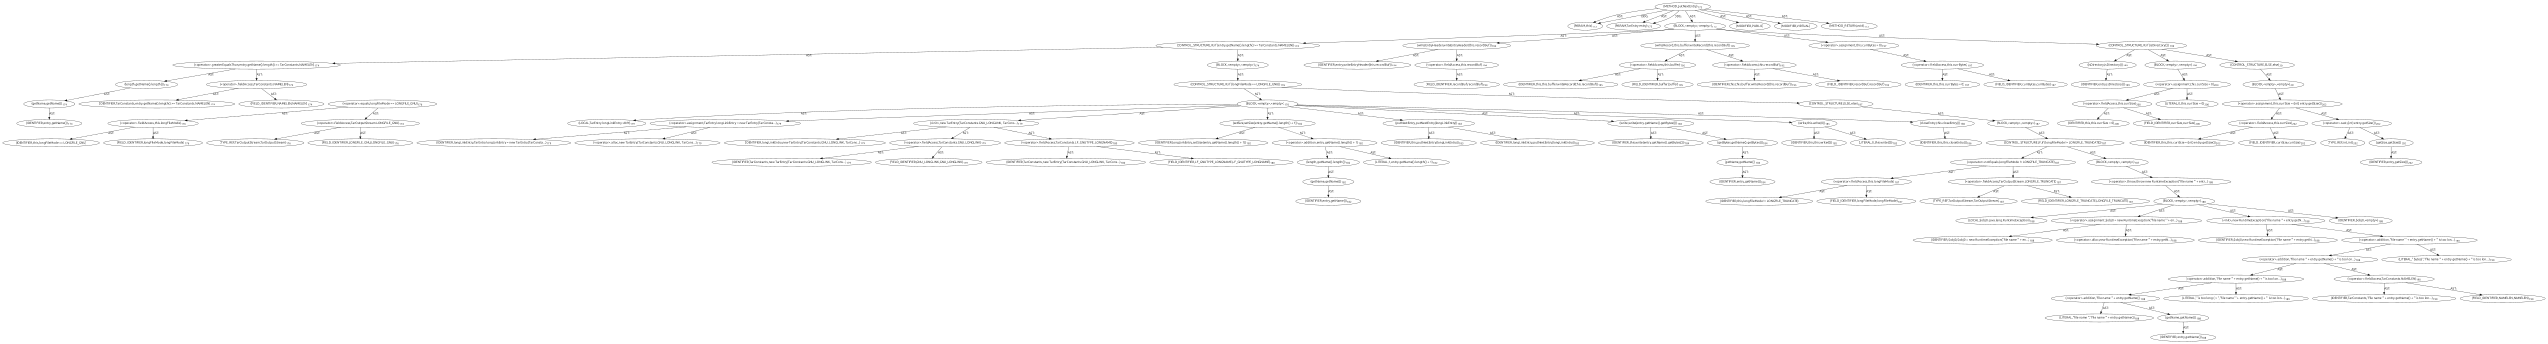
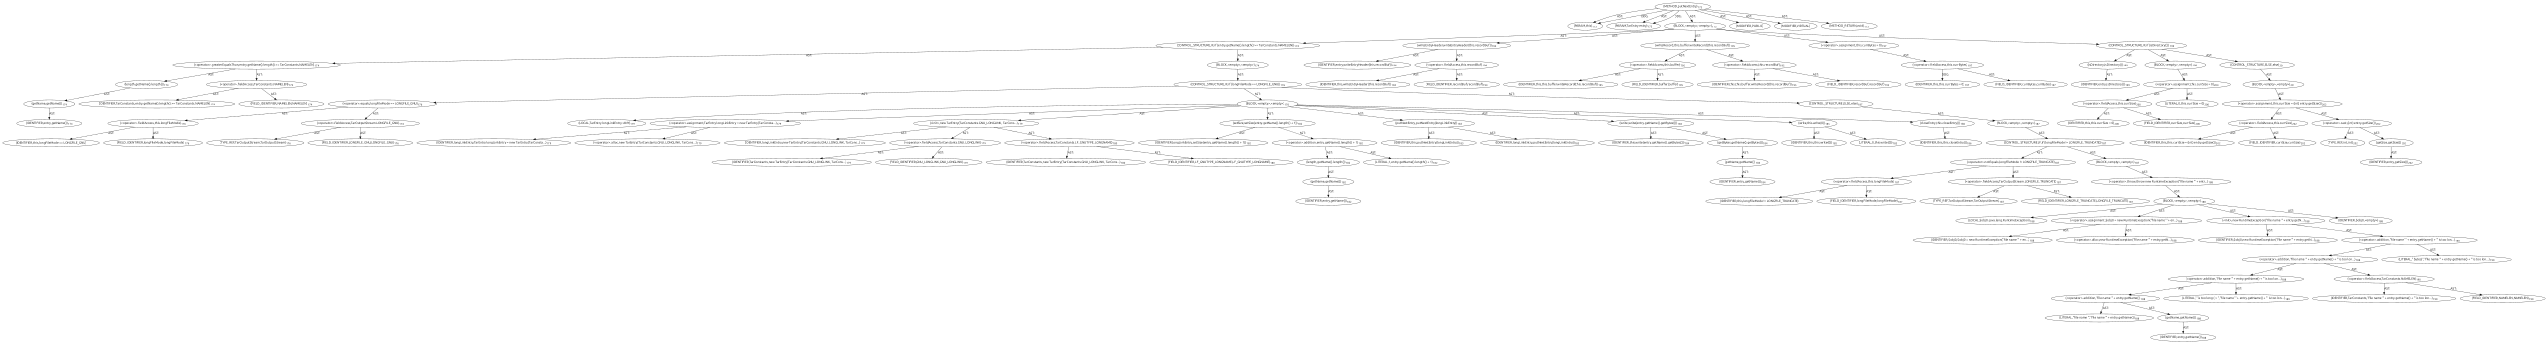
edge "(<operator>.fieldAccess,this.currBytes)" -> "(IDENTIFIER,this,this.currBytes = 0)": label "AST: " -> "DDG: "
node "(IDENTIFIER,this,writeEntryHeader(this.recordBuf))": added
edge "(CONTROL_STRUCTURE,IF,if (longFileMode == LONGFILE_GNU))" -> "(<operator>.equals,longFileMode == LONGFILE_GNU)": added, label "AST:"
